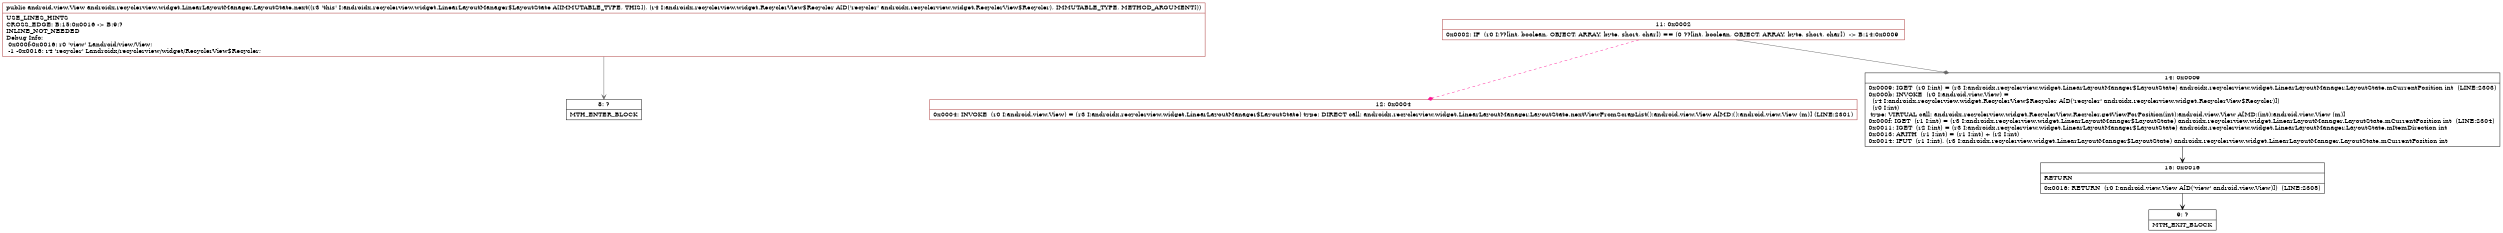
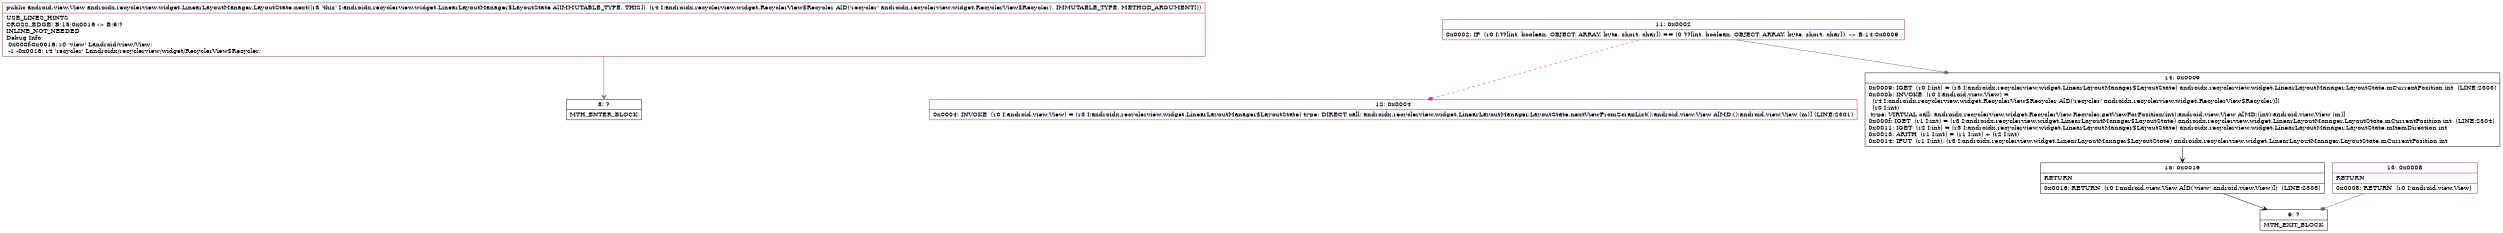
node "13: 0x0008": added
